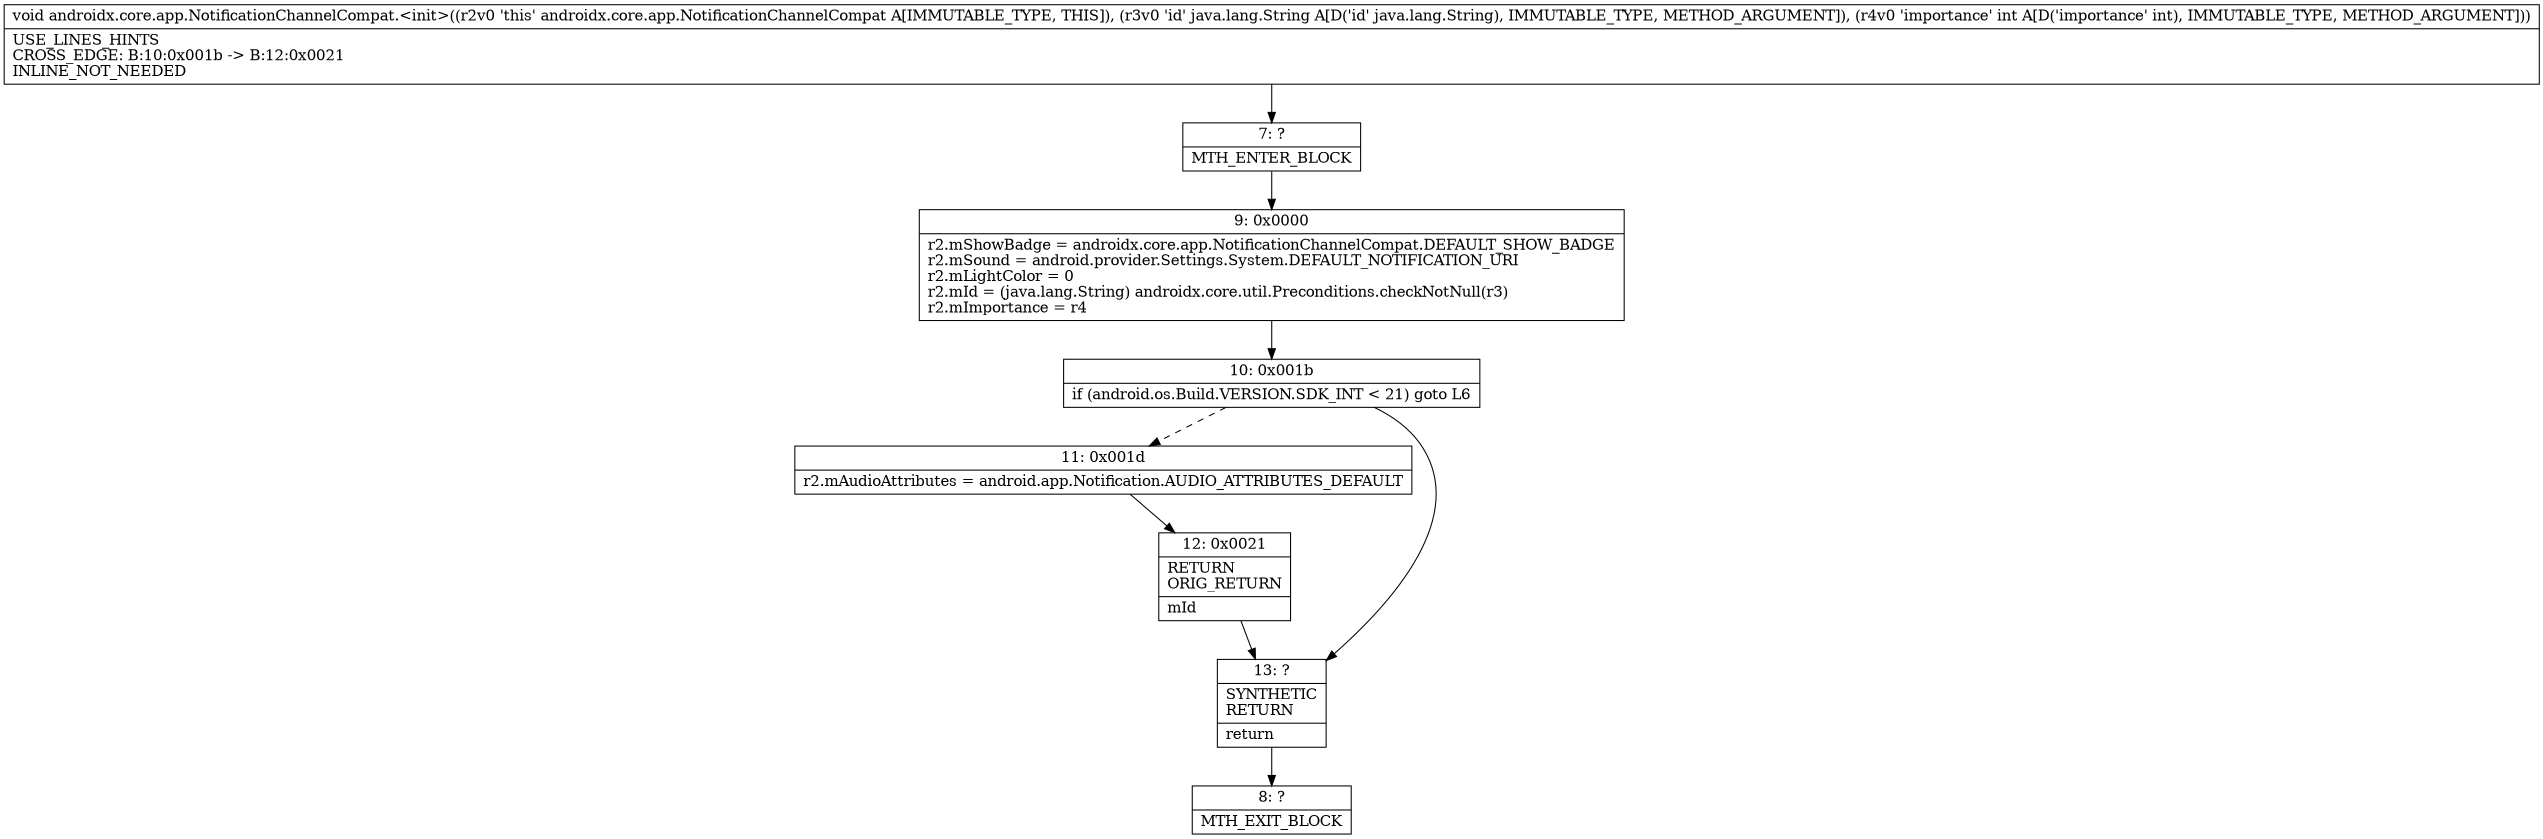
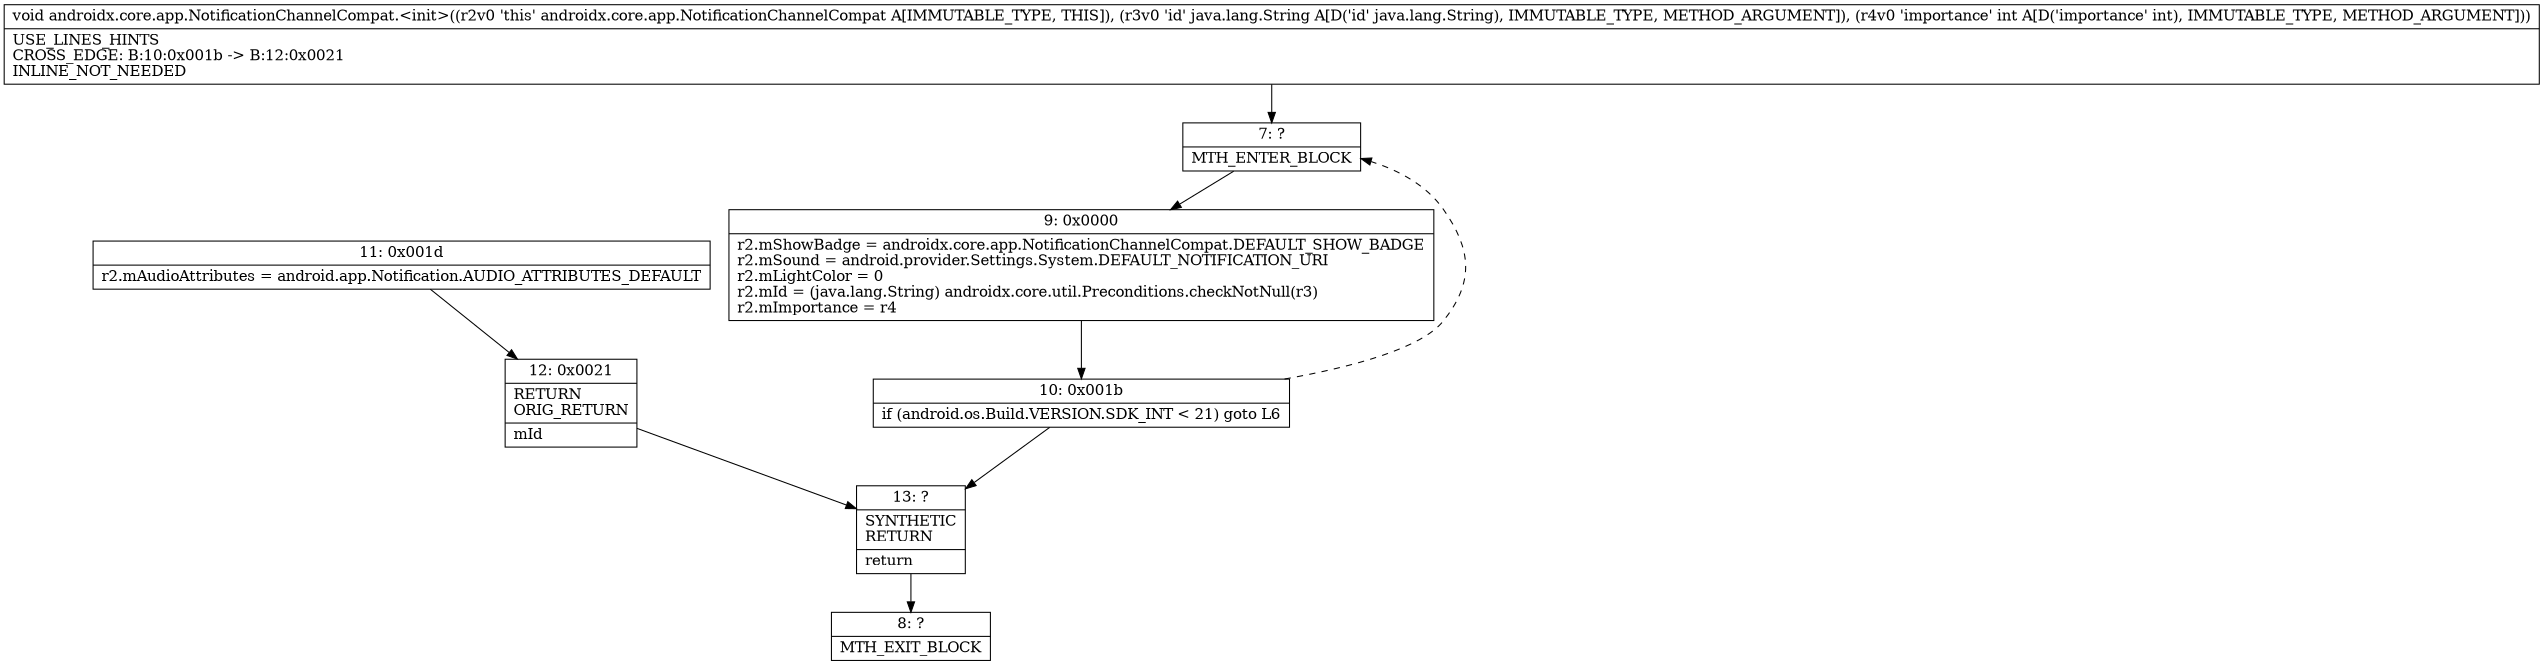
edge "10: 0x001b" -> "11: 0x001d": now "10: 0x001b" -> "7: ?"
